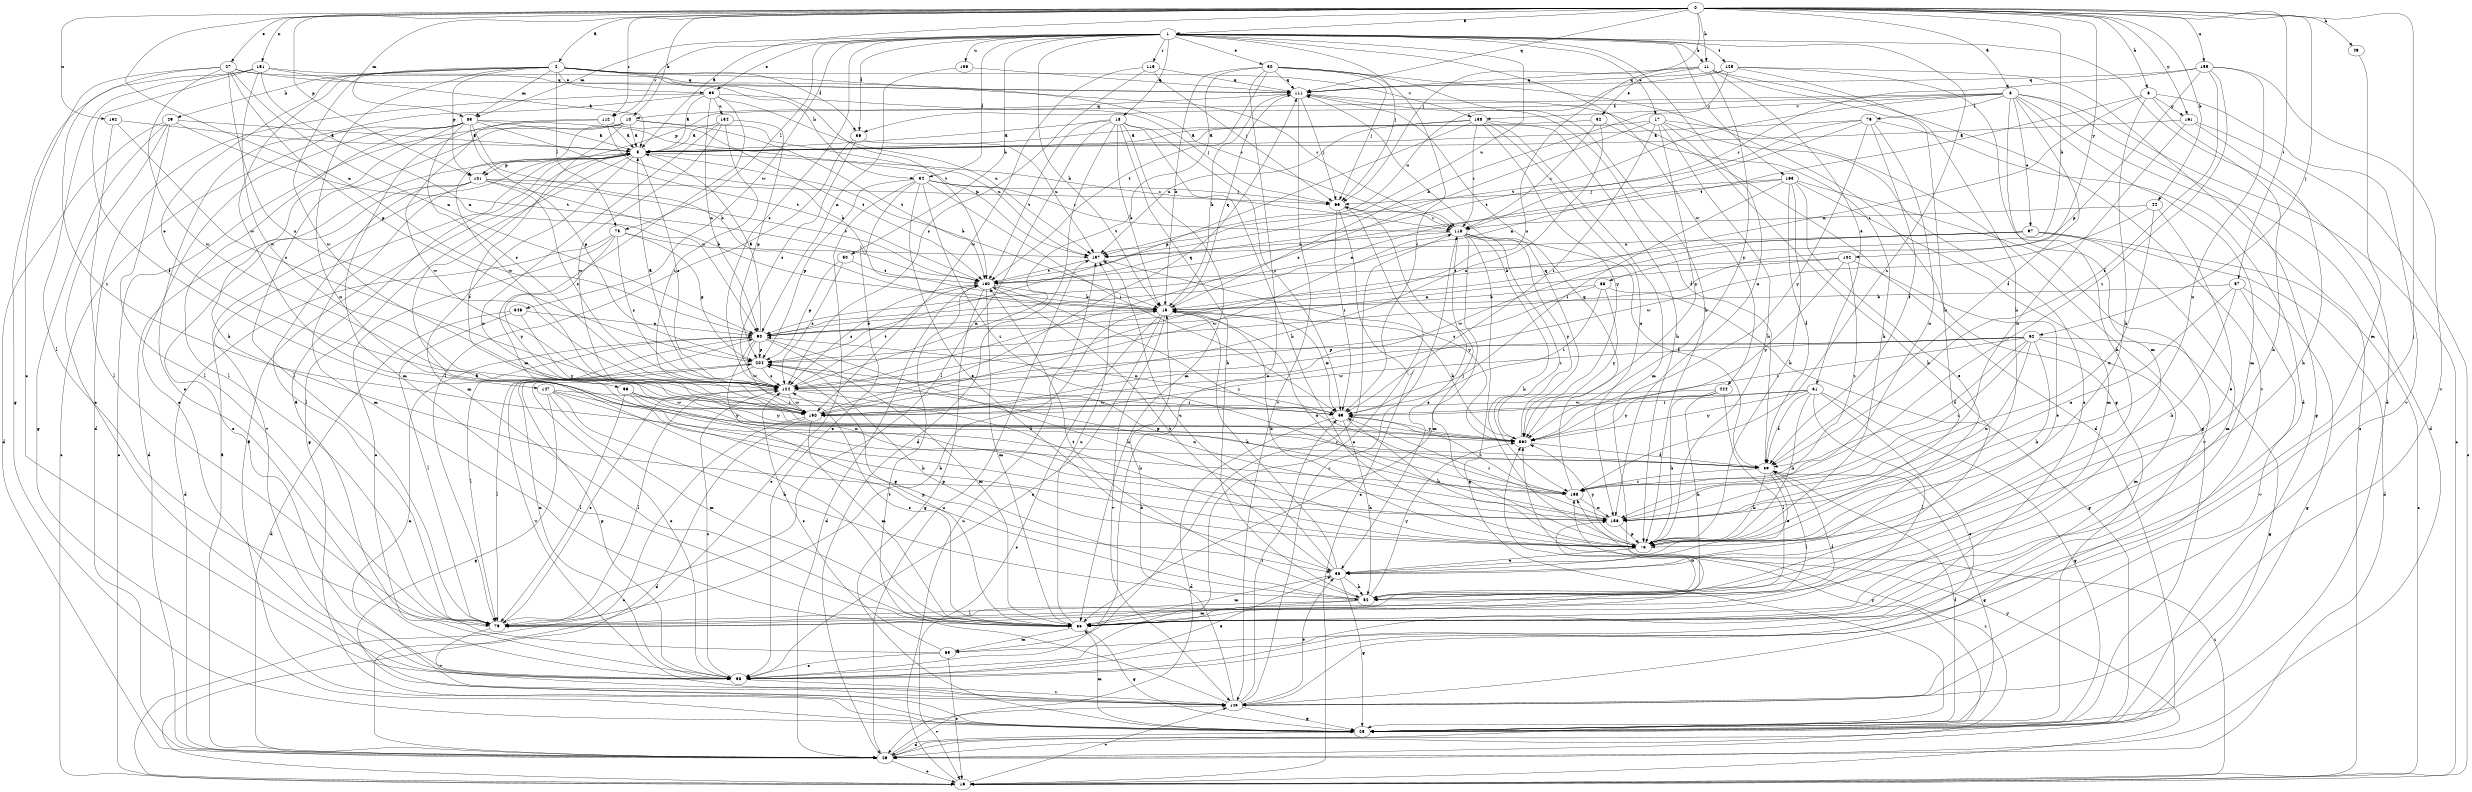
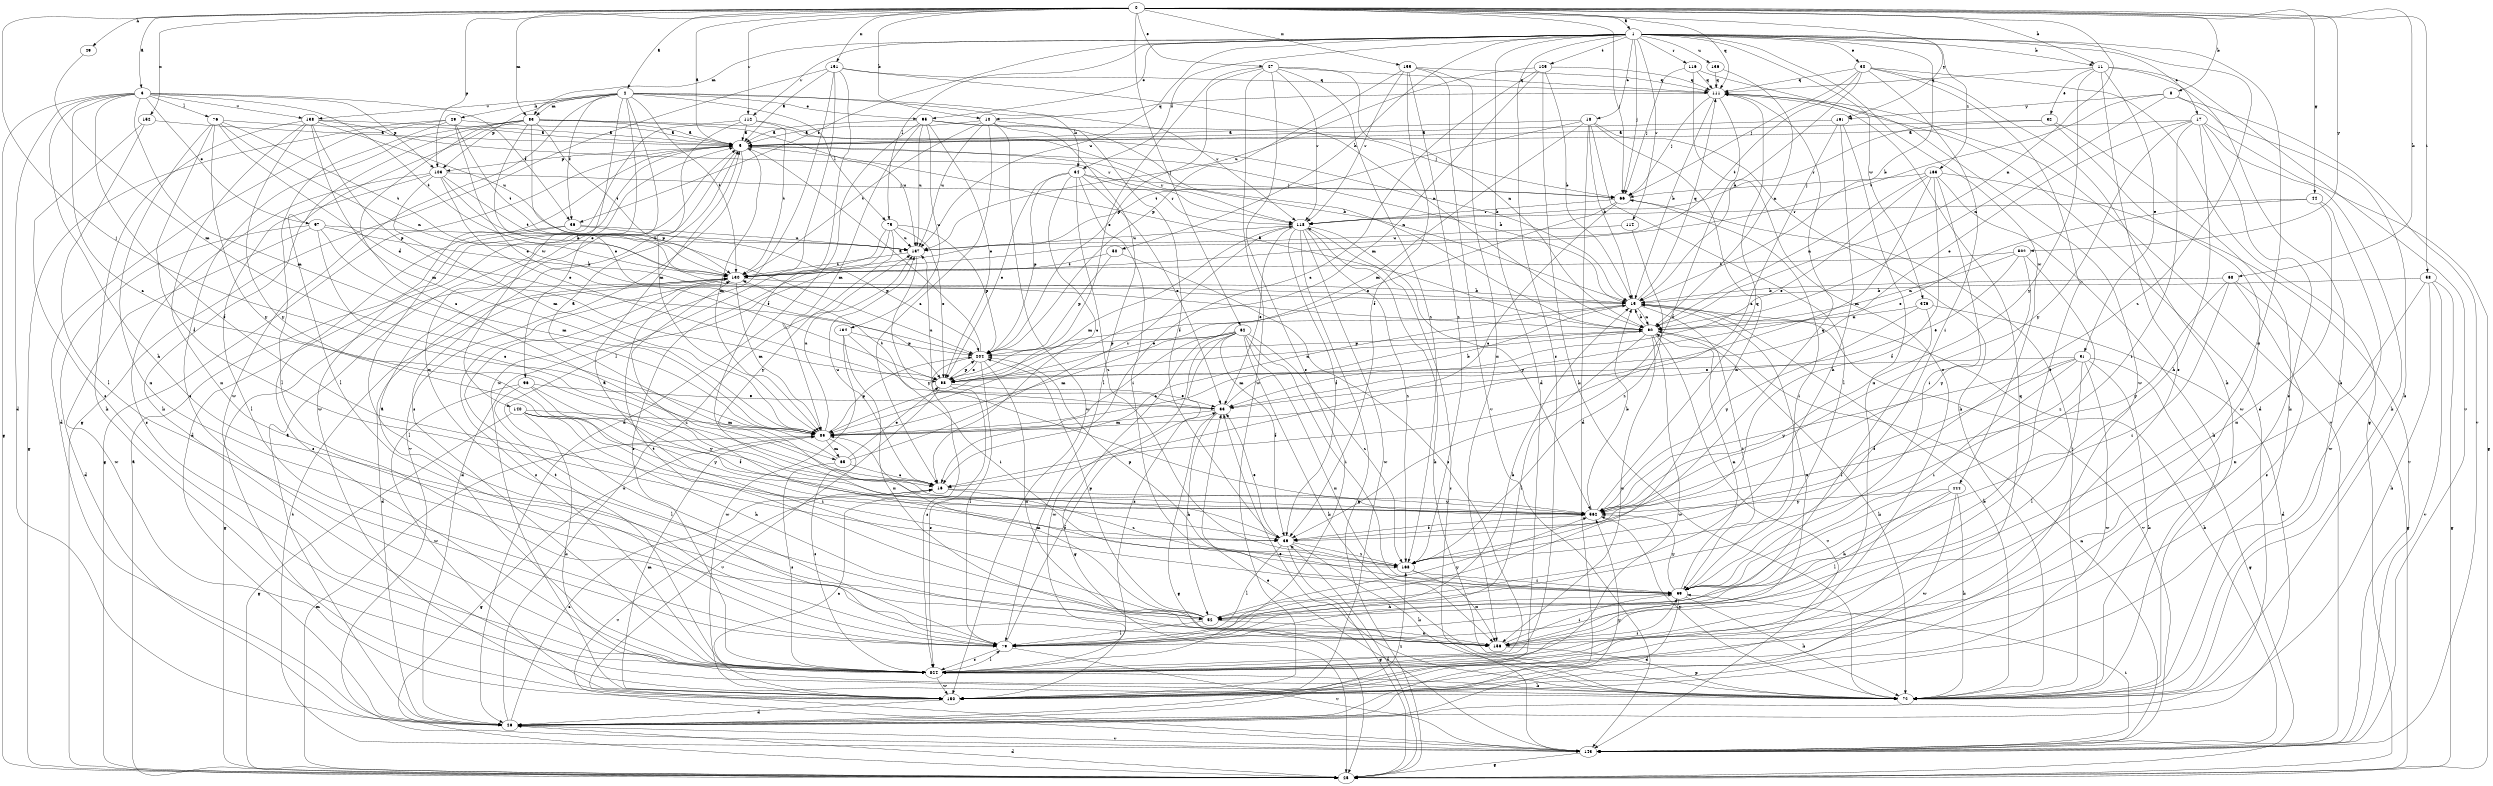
edge "0" -> "44": label "b" -> "g"
edge "134" -> "5": now "204" -> "5"
node "101": label "101" -> "103"
node "114": added
edge "18" -> "59": removed, label "i"
edge "36" -> "204": added, label "p"
node "102": label "102" -> "502"
edge "32" -> "150": label "u" -> "w"
node "57": label "57" -> "58"
node "147": label "147" -> "140"
node "124": label "124" -> "824"
edge "96" -> "33": label "g" -> "e"
edge "8" -> "52": removed, label "h"
edge "30" -> "98": removed, label "o"
node "73": label "73" -> "72"
edge "79" -> "39": now "79" -> "33"
